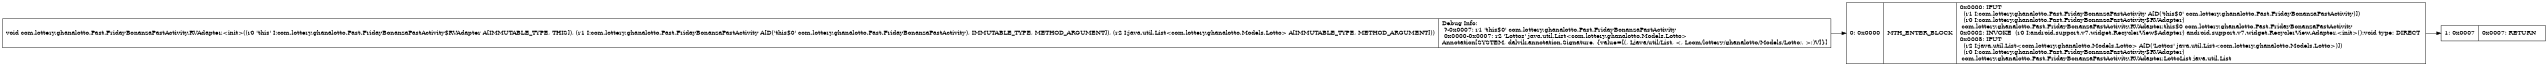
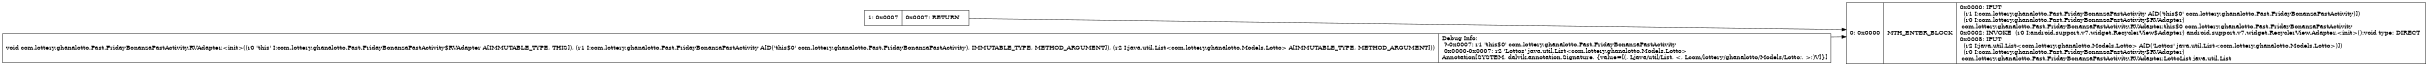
edge "0: 0x0000" -> "1: 0x0007": reversed
